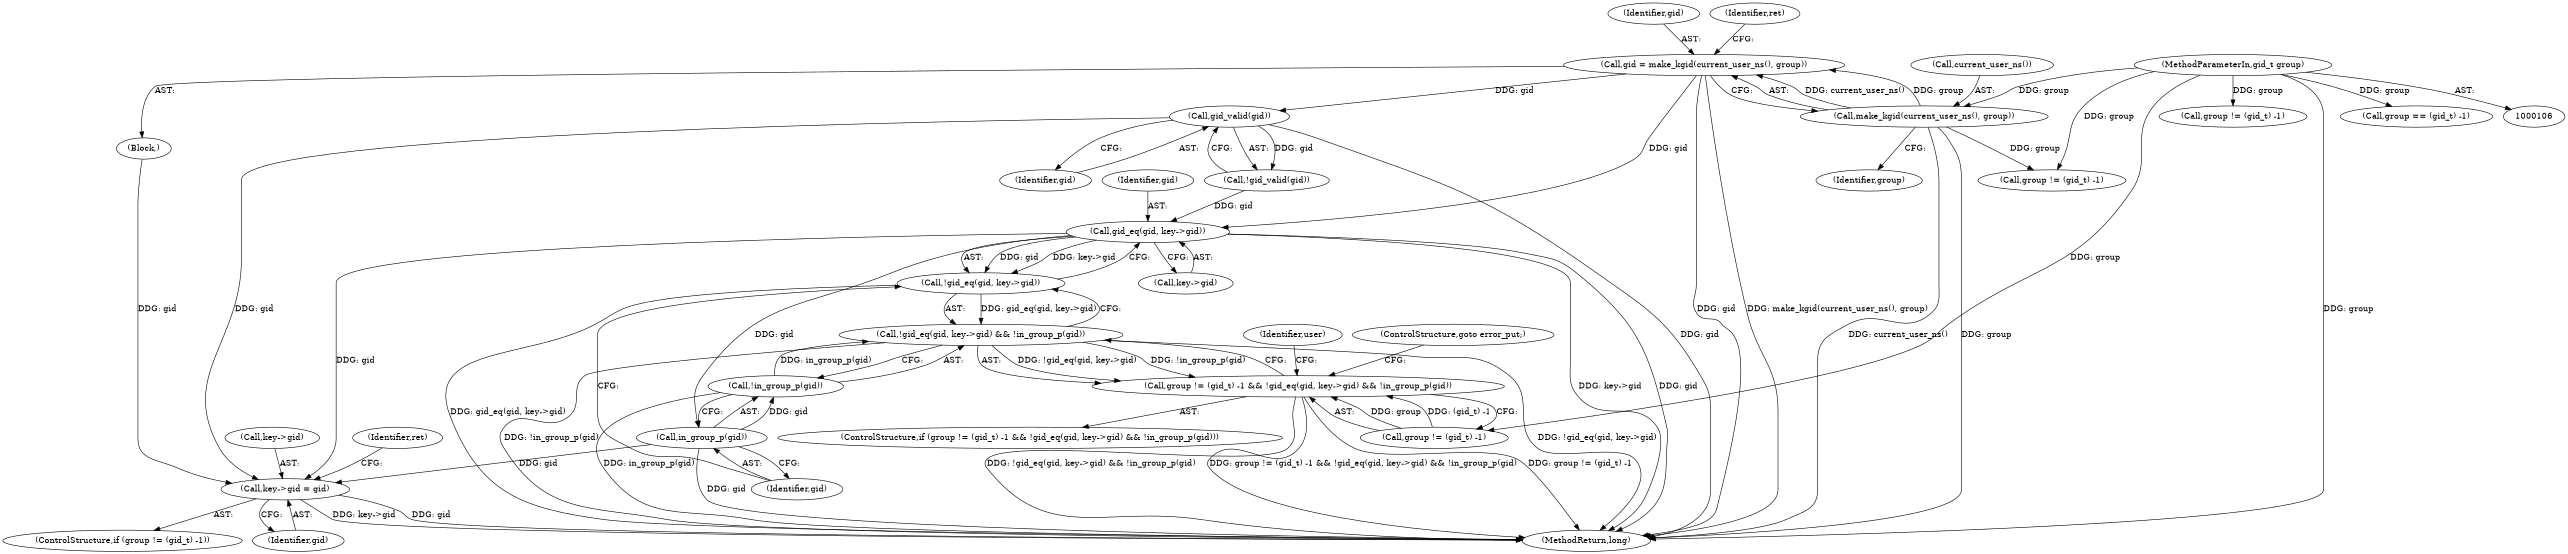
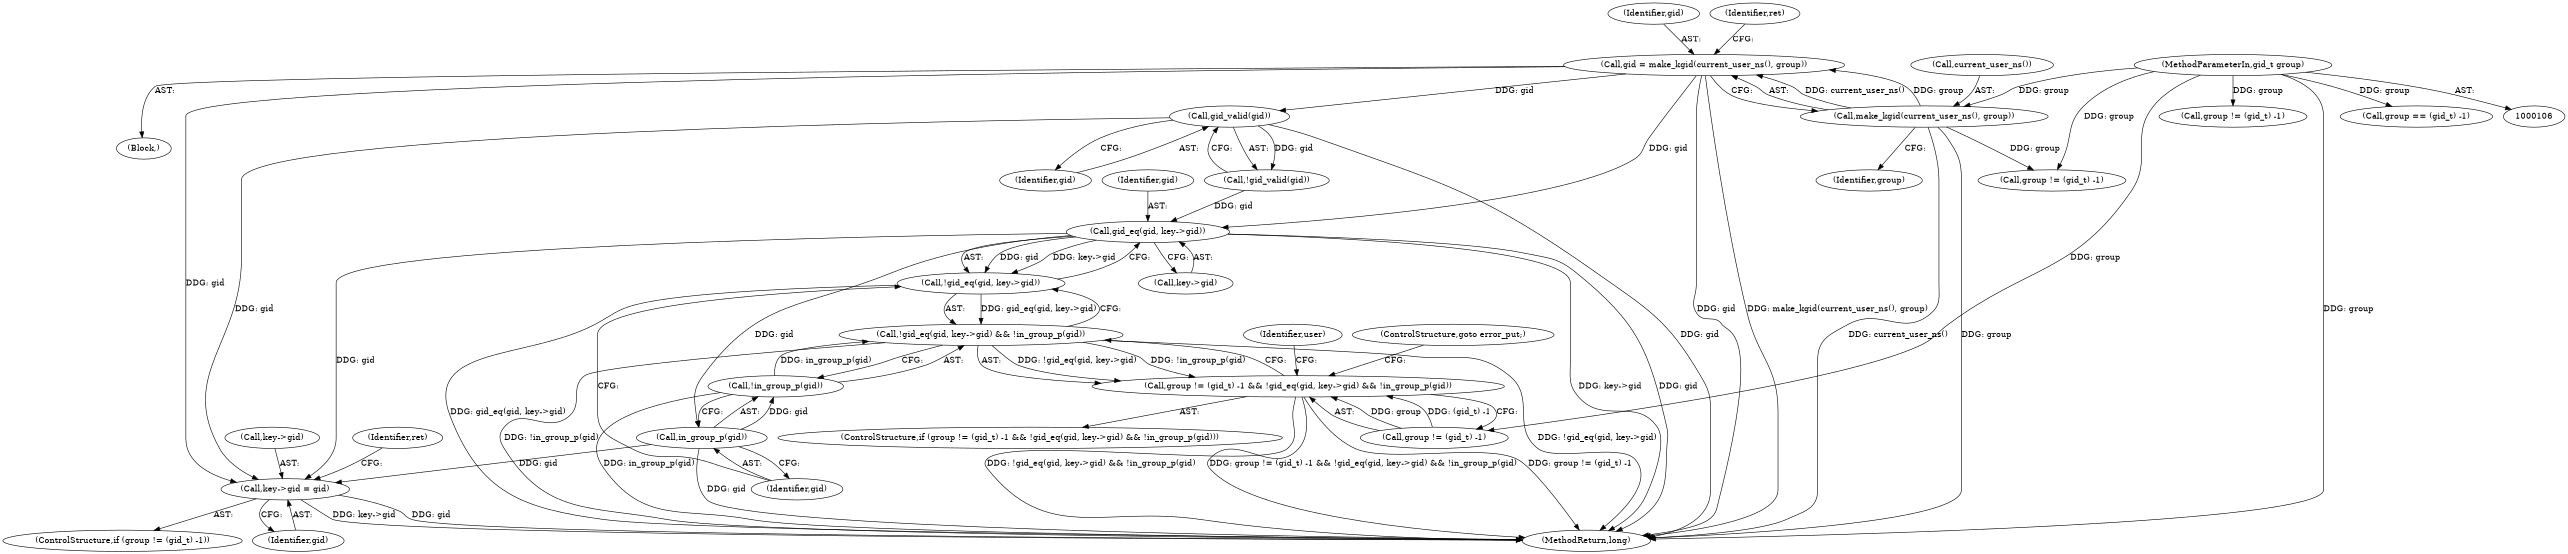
edge "(Block,)" -> "(Call,key->gid = gid)": now "(Call,gid = make_kgid(current_user_ns(), group))" -> "(Call,key->gid = gid)"
